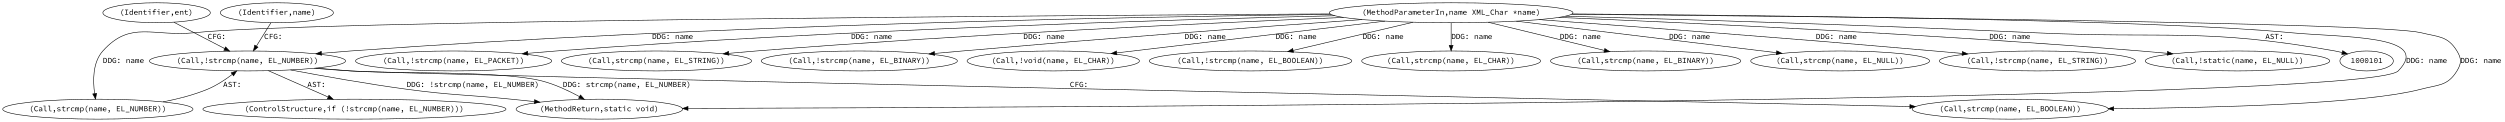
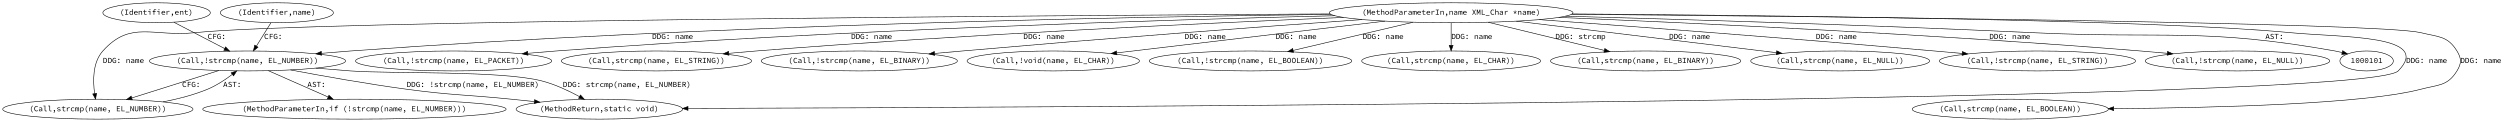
edge "(MethodParameterIn,name XML_Char *name)" -> "(Call,strcmp(name, EL_BINARY))": label "DDG: name" -> "DDG: strcmp"
node "(Call,!static(name, EL_NULL))": label "(Call,!static(name, EL_NULL))" -> "(Call,!strcmp(name, EL_NULL))"
edge "(Call,!strcmp(name, EL_NUMBER))" -> "(Call,strcmp(name, EL_BOOLEAN))": now "(Call,!strcmp(name, EL_NUMBER))" -> "(Call,strcmp(name, EL_NUMBER))"
node "(ControlStructure,if (!strcmp(name, EL_NUMBER)))": label "(ControlStructure,if (!strcmp(name, EL_NUMBER)))" -> "(MethodParameterIn,if (!strcmp(name, EL_NUMBER)))"
